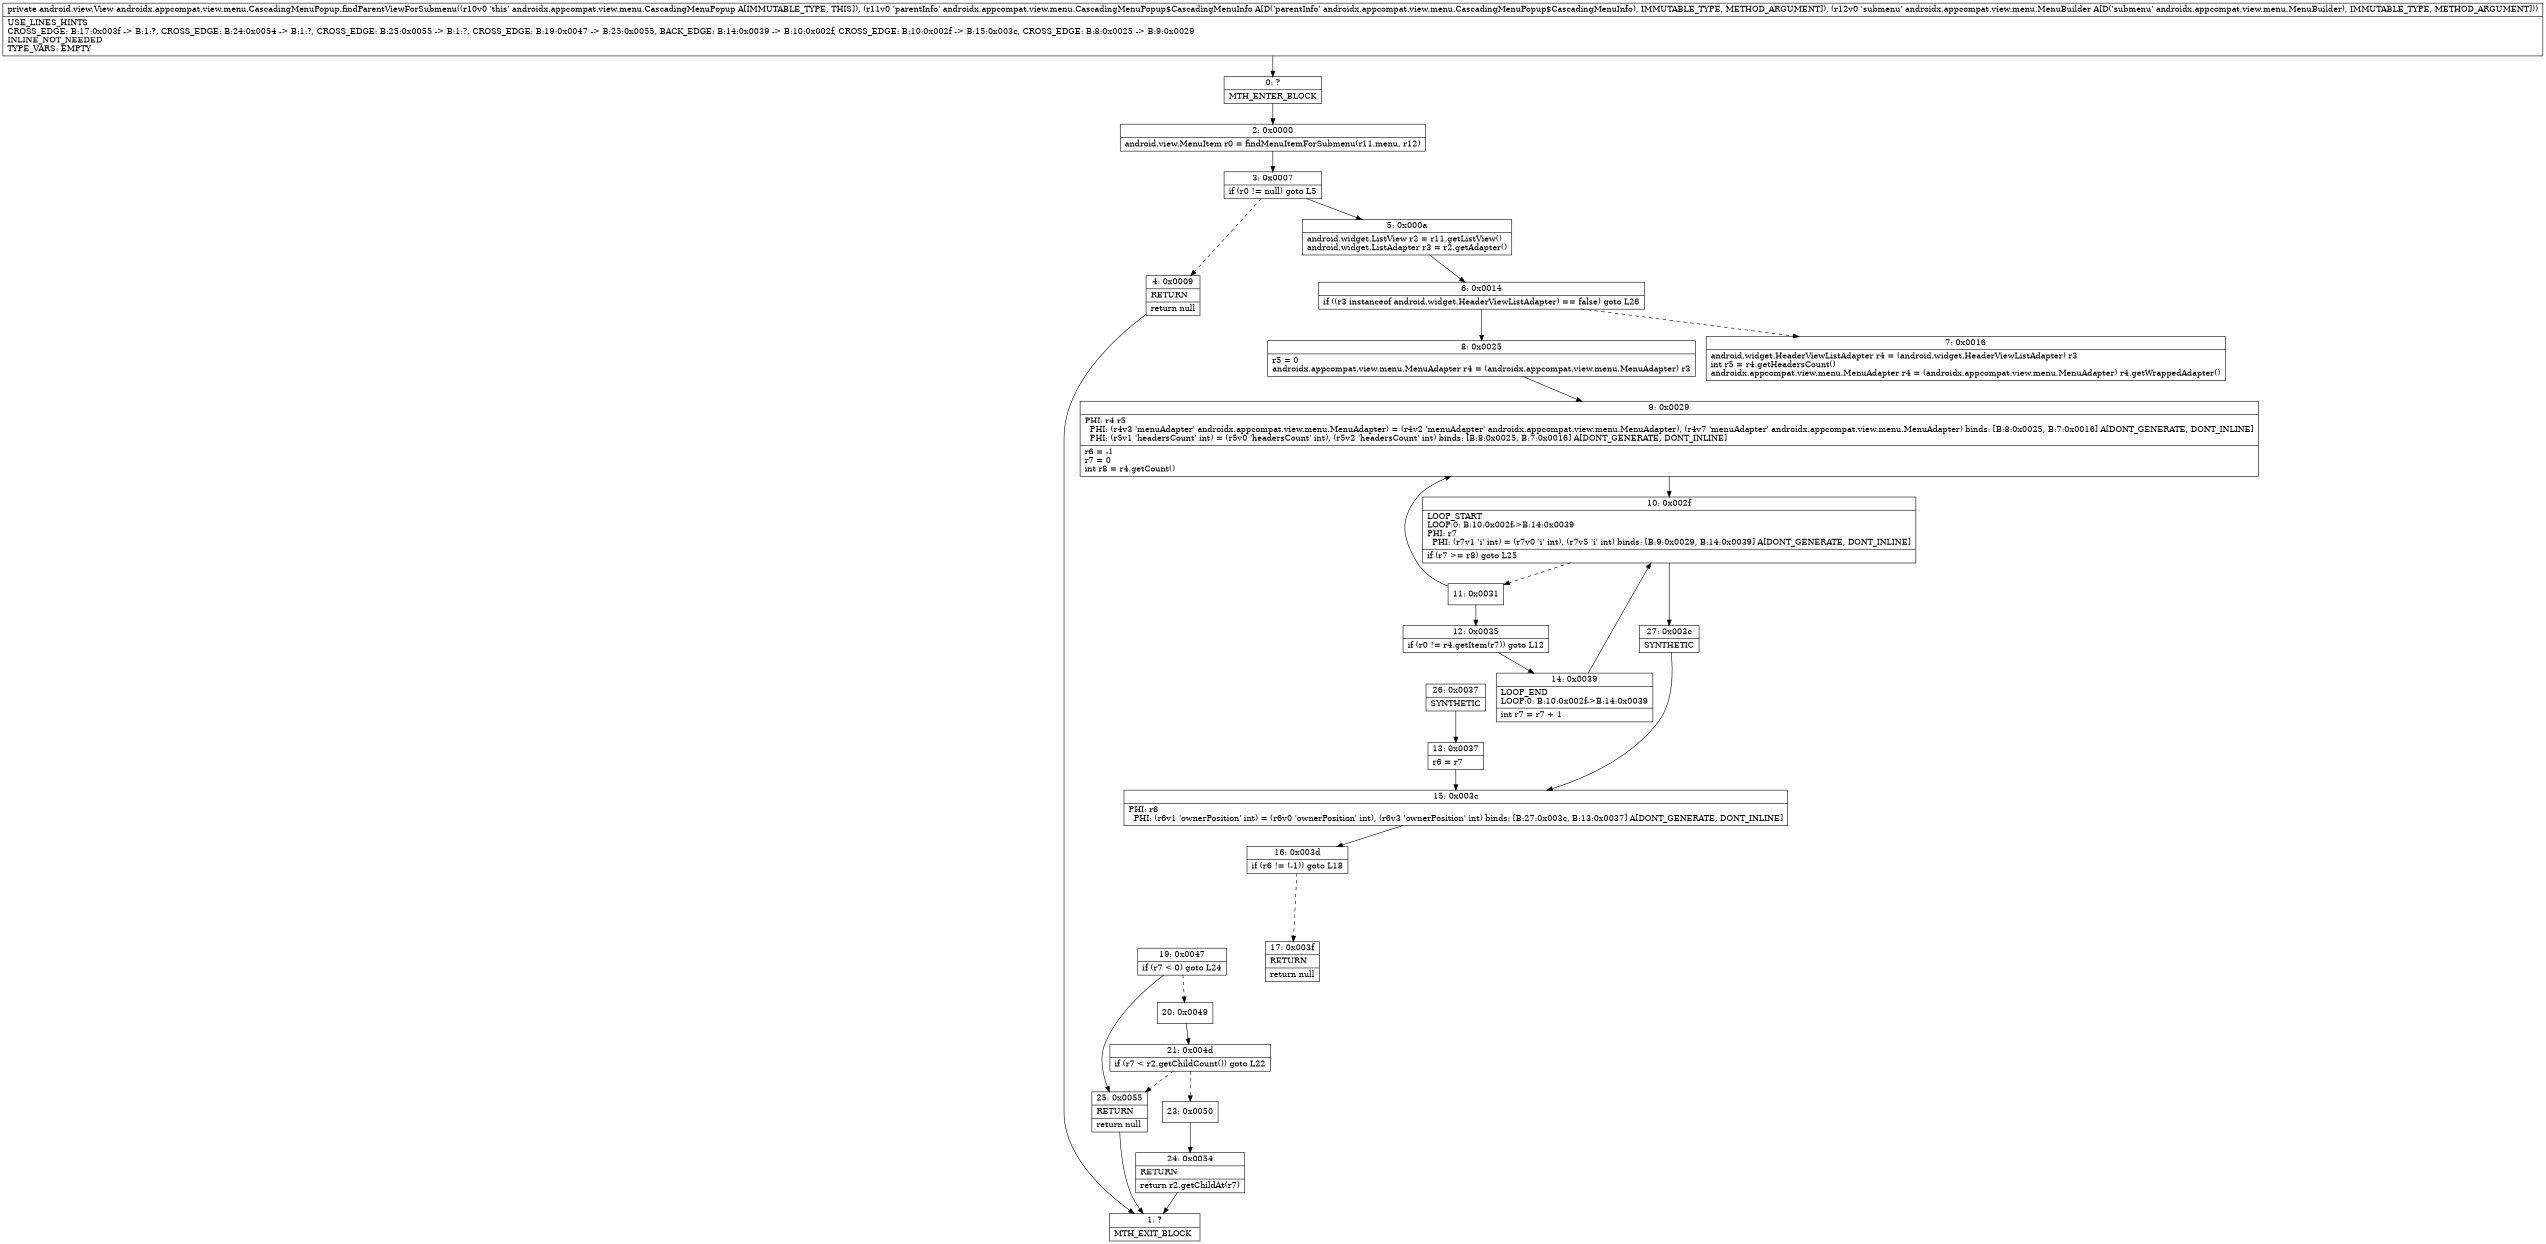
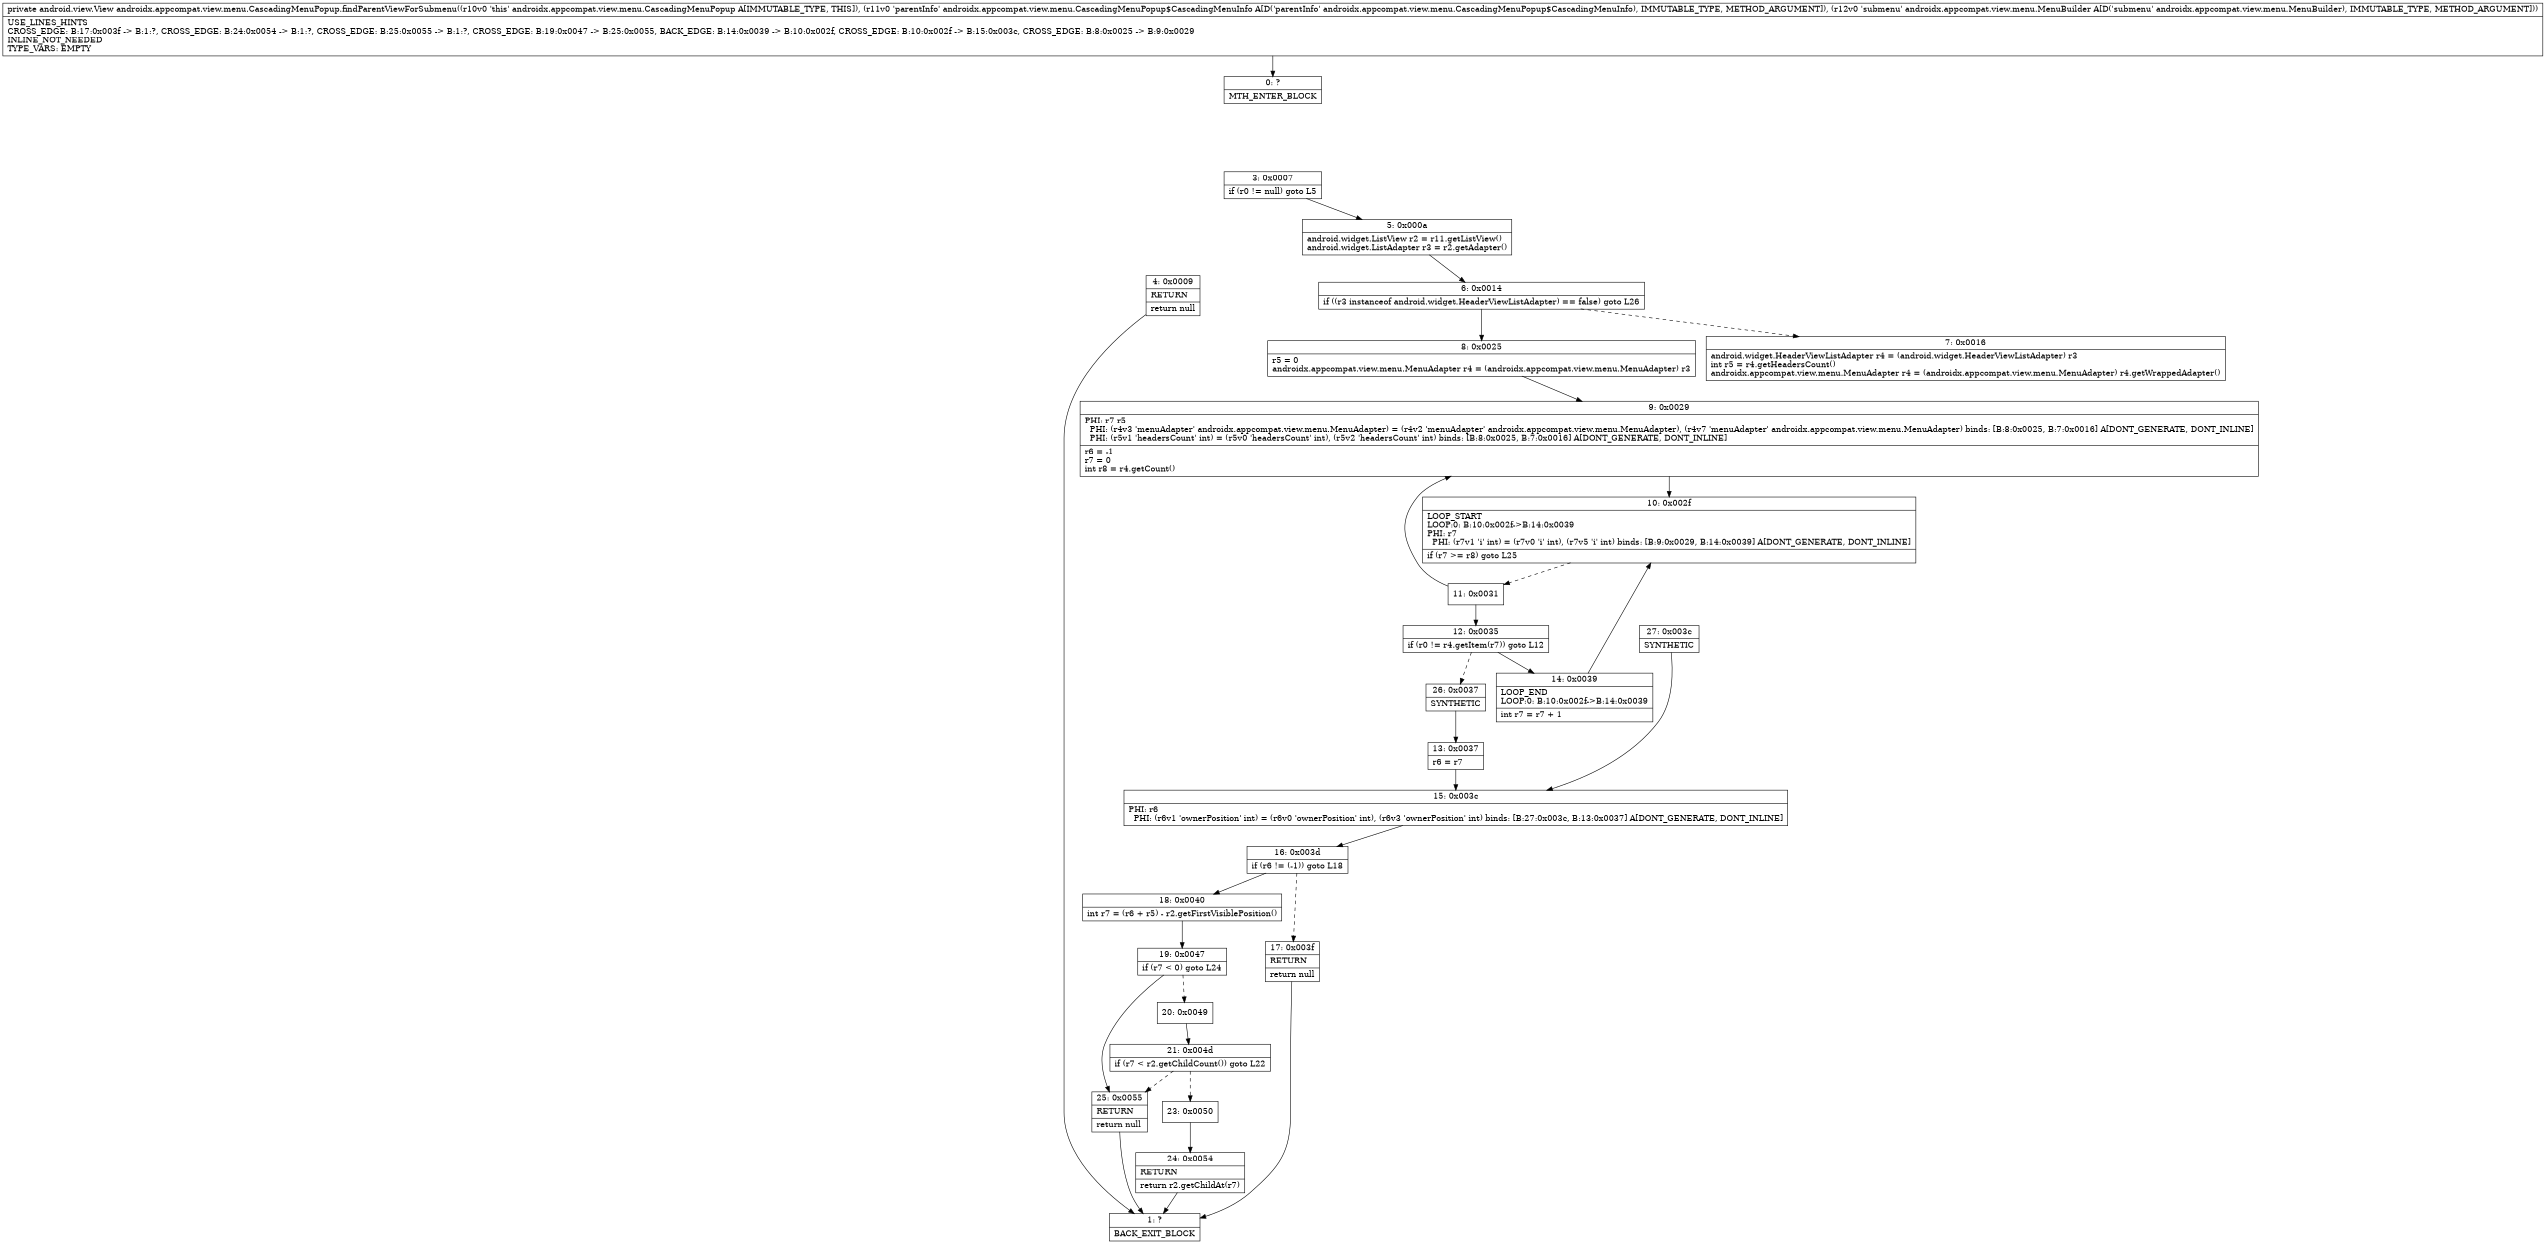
node "2: 0x0000": removed
edge "3: 0x0007" -> "4: 0x0009": removed
node "9: 0x0029": text "PHI: r4 r5" -> "PHI: r7 r5"
edge "10: 0x002f" -> "27: 0x003c": removed
edge "12: 0x0035" -> "26: 0x0037": added
node "18: 0x0040": added
edge "17: 0x003f" -> "1: ?": added
node "1: ?": text "MTH_EXIT_BLOCK" -> "BACK_EXIT_BLOCK"
